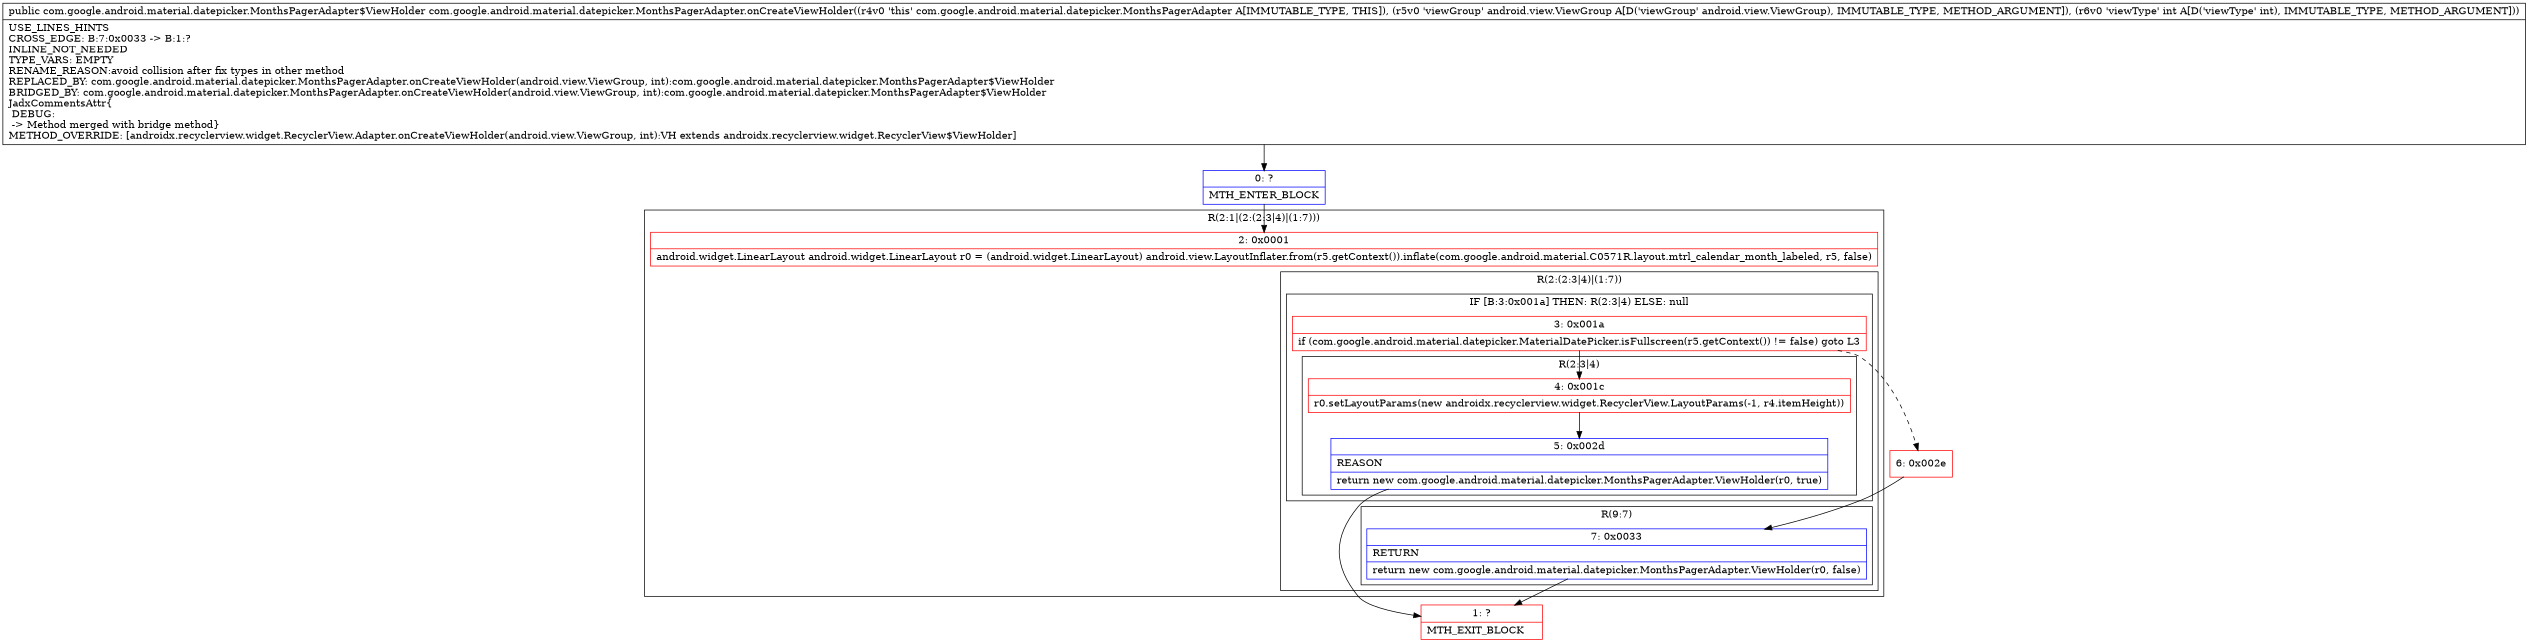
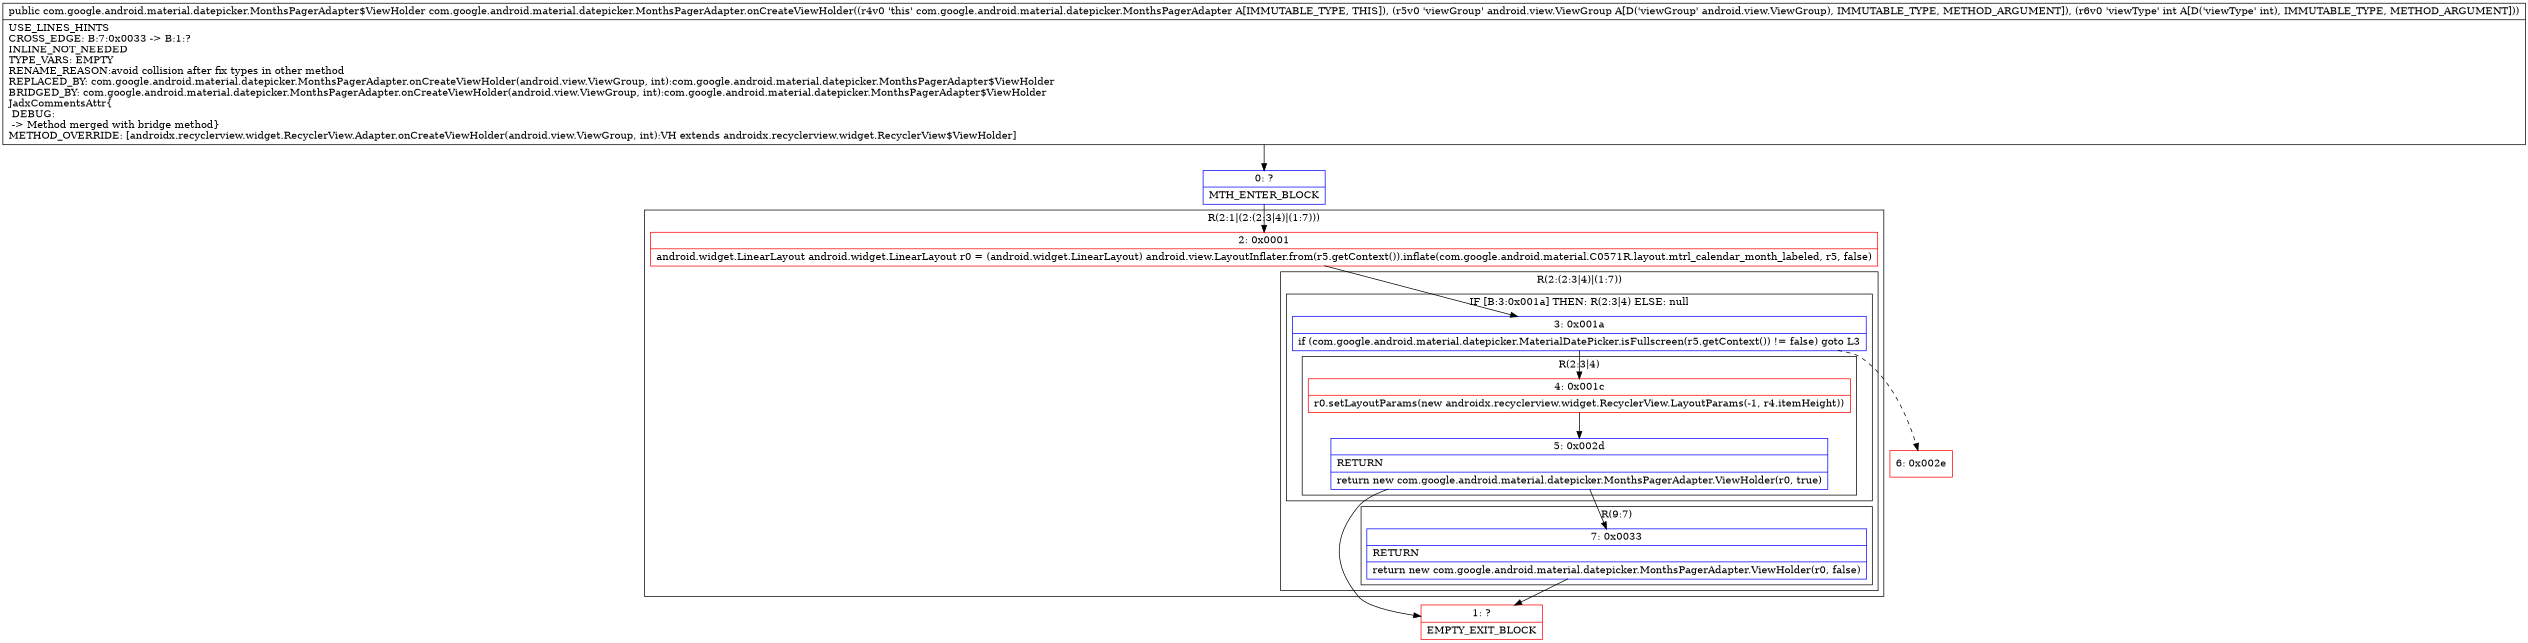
edge "2: 0x0001" -> "3: 0x001a": added
node "3: 0x001a": color red -> blue
node "5: 0x002d": text "REASON" -> "RETURN"
edge "6: 0x002e" -> "7: 0x0033": now "5: 0x002d" -> "7: 0x0033"
node "1: ?": text "MTH_EXIT_BLOCK" -> "EMPTY_EXIT_BLOCK"
